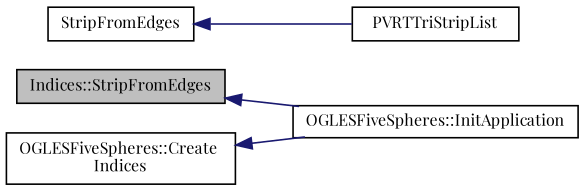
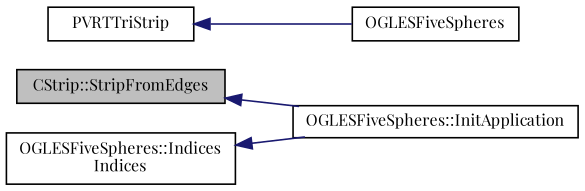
node "StripFromEdges": label "StripFromEdges" -> "PVRTTriStrip"
node "PVRTTriStripList": label "PVRTTriStripList" -> "OGLESFiveSpheres"
node "Indices::StripFromEdges": label "Indices::StripFromEdges" -> "CStrip::StripFromEdges"
node "OGLESFiveSpheres::Create Indices": label "OGLESFiveSpheres::Create Indices" -> "OGLESFiveSpheres::Indices Indices"
